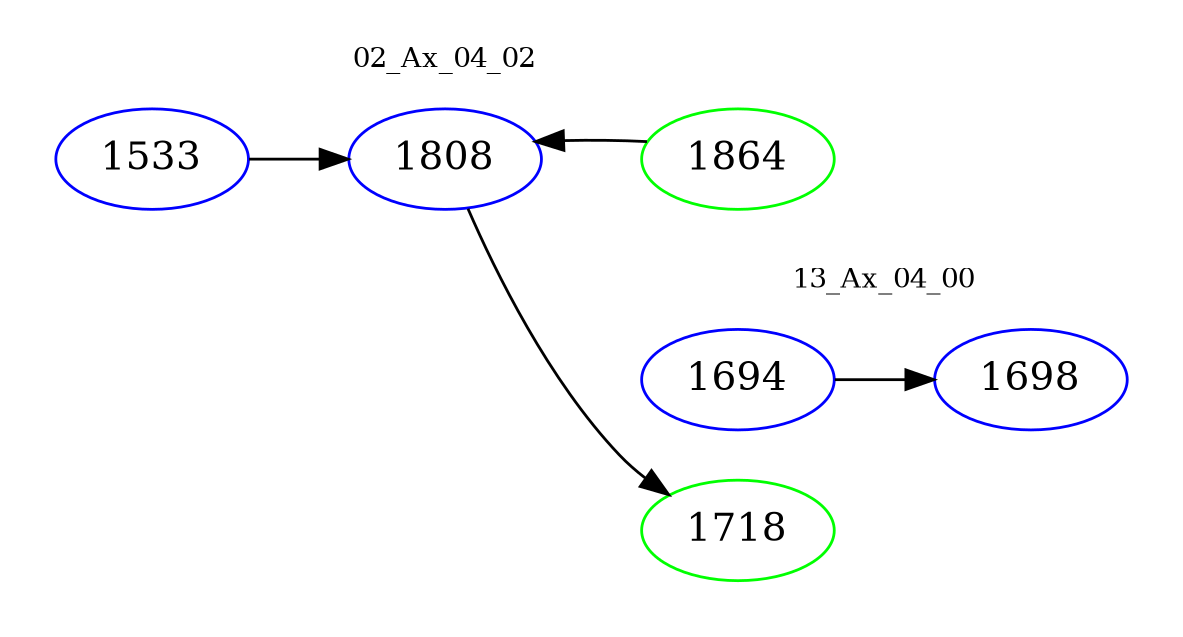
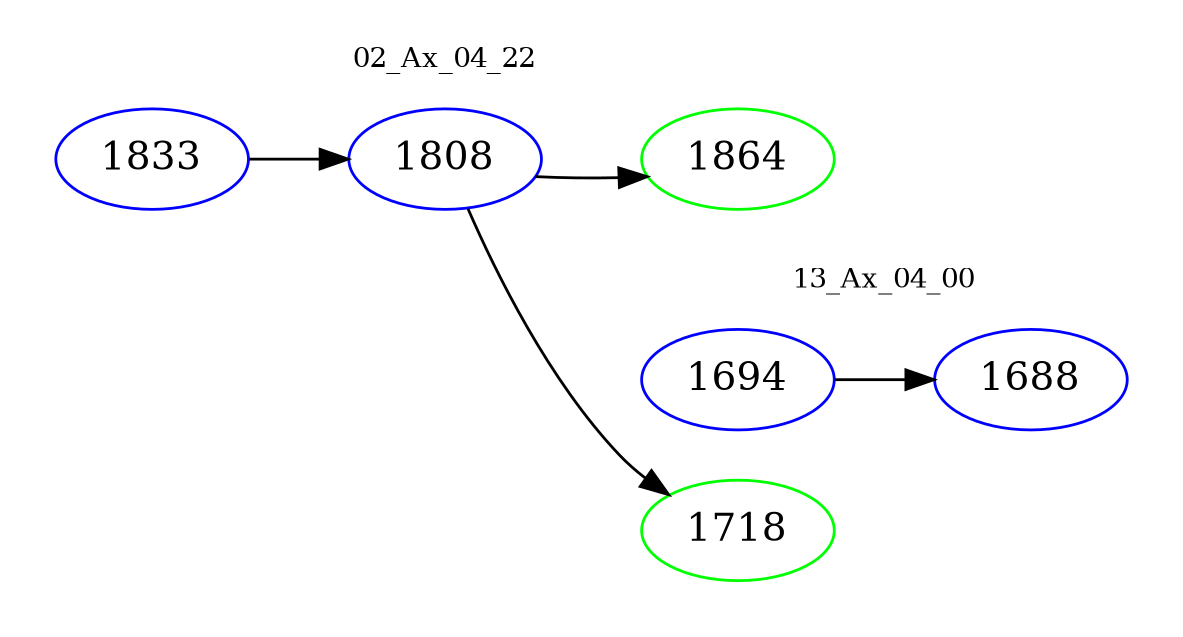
cluster "02_Ax_04_02": label "02_Ax_04_02" -> "02_Ax_04_22"
edge "1864" -> "1808": reversed
node "1533": label "1533" -> "1833"
node "1698": label "1698" -> "1688"
